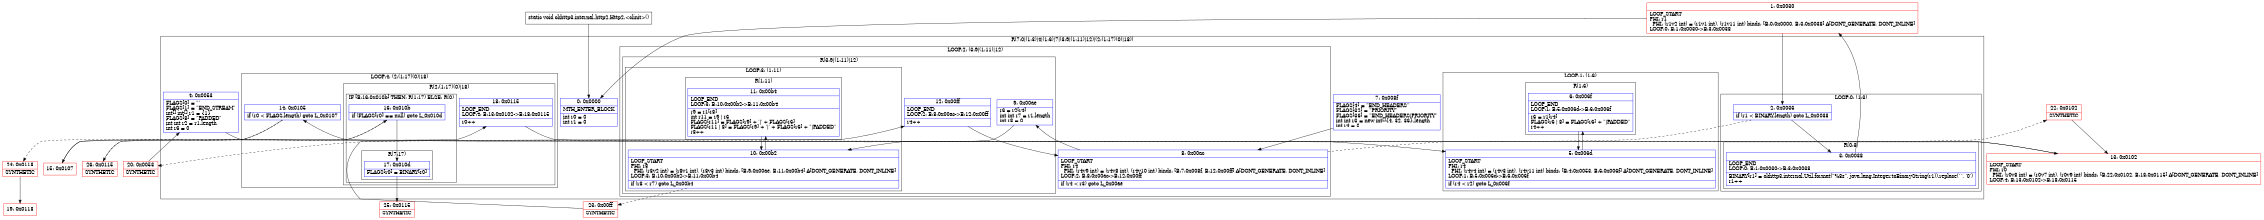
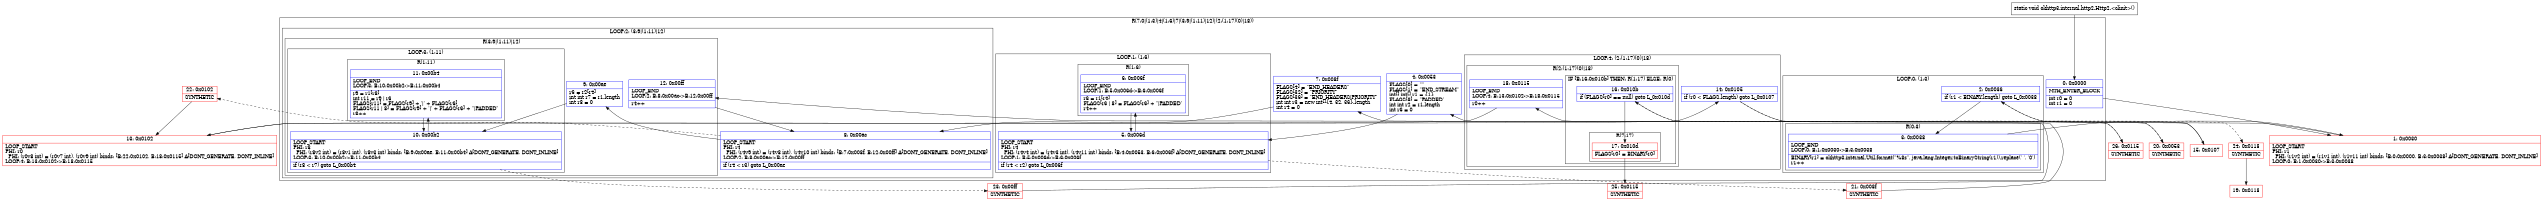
edge "1: 0x0030" -> "0: 0x0000": reversed
node "17: 0x010d": color blue -> red
node "21: 0x008f": added
